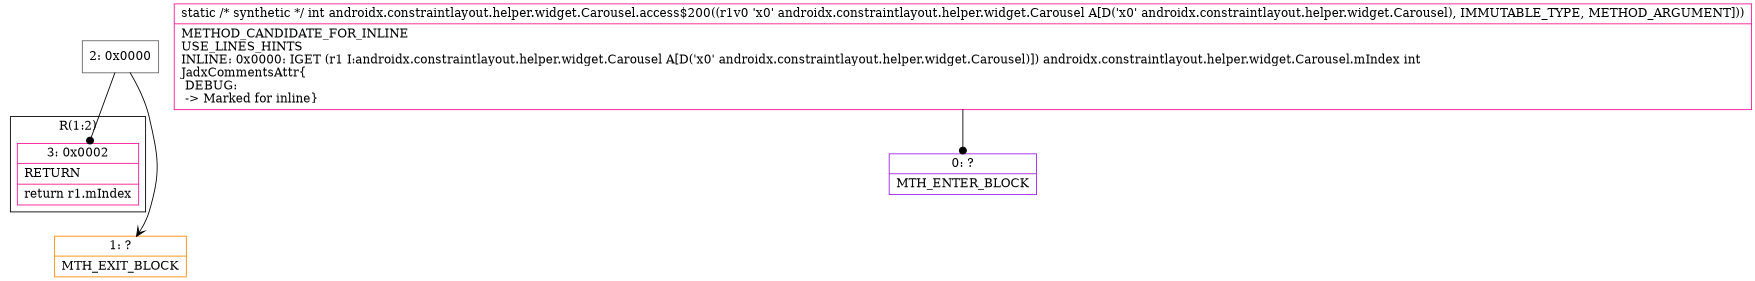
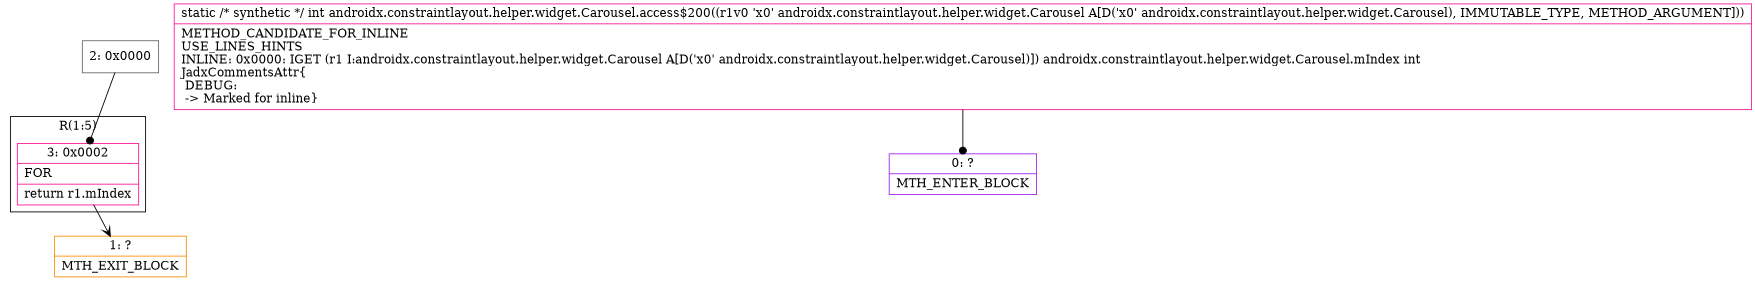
cluster "R(1:2)": label "R(1:2)" -> "R(1:5)"
edge "2: 0x0000" -> "1: ?": now "3: 0x0002" -> "1: ?"
node "3: 0x0002": text "RETURN" -> "FOR"
